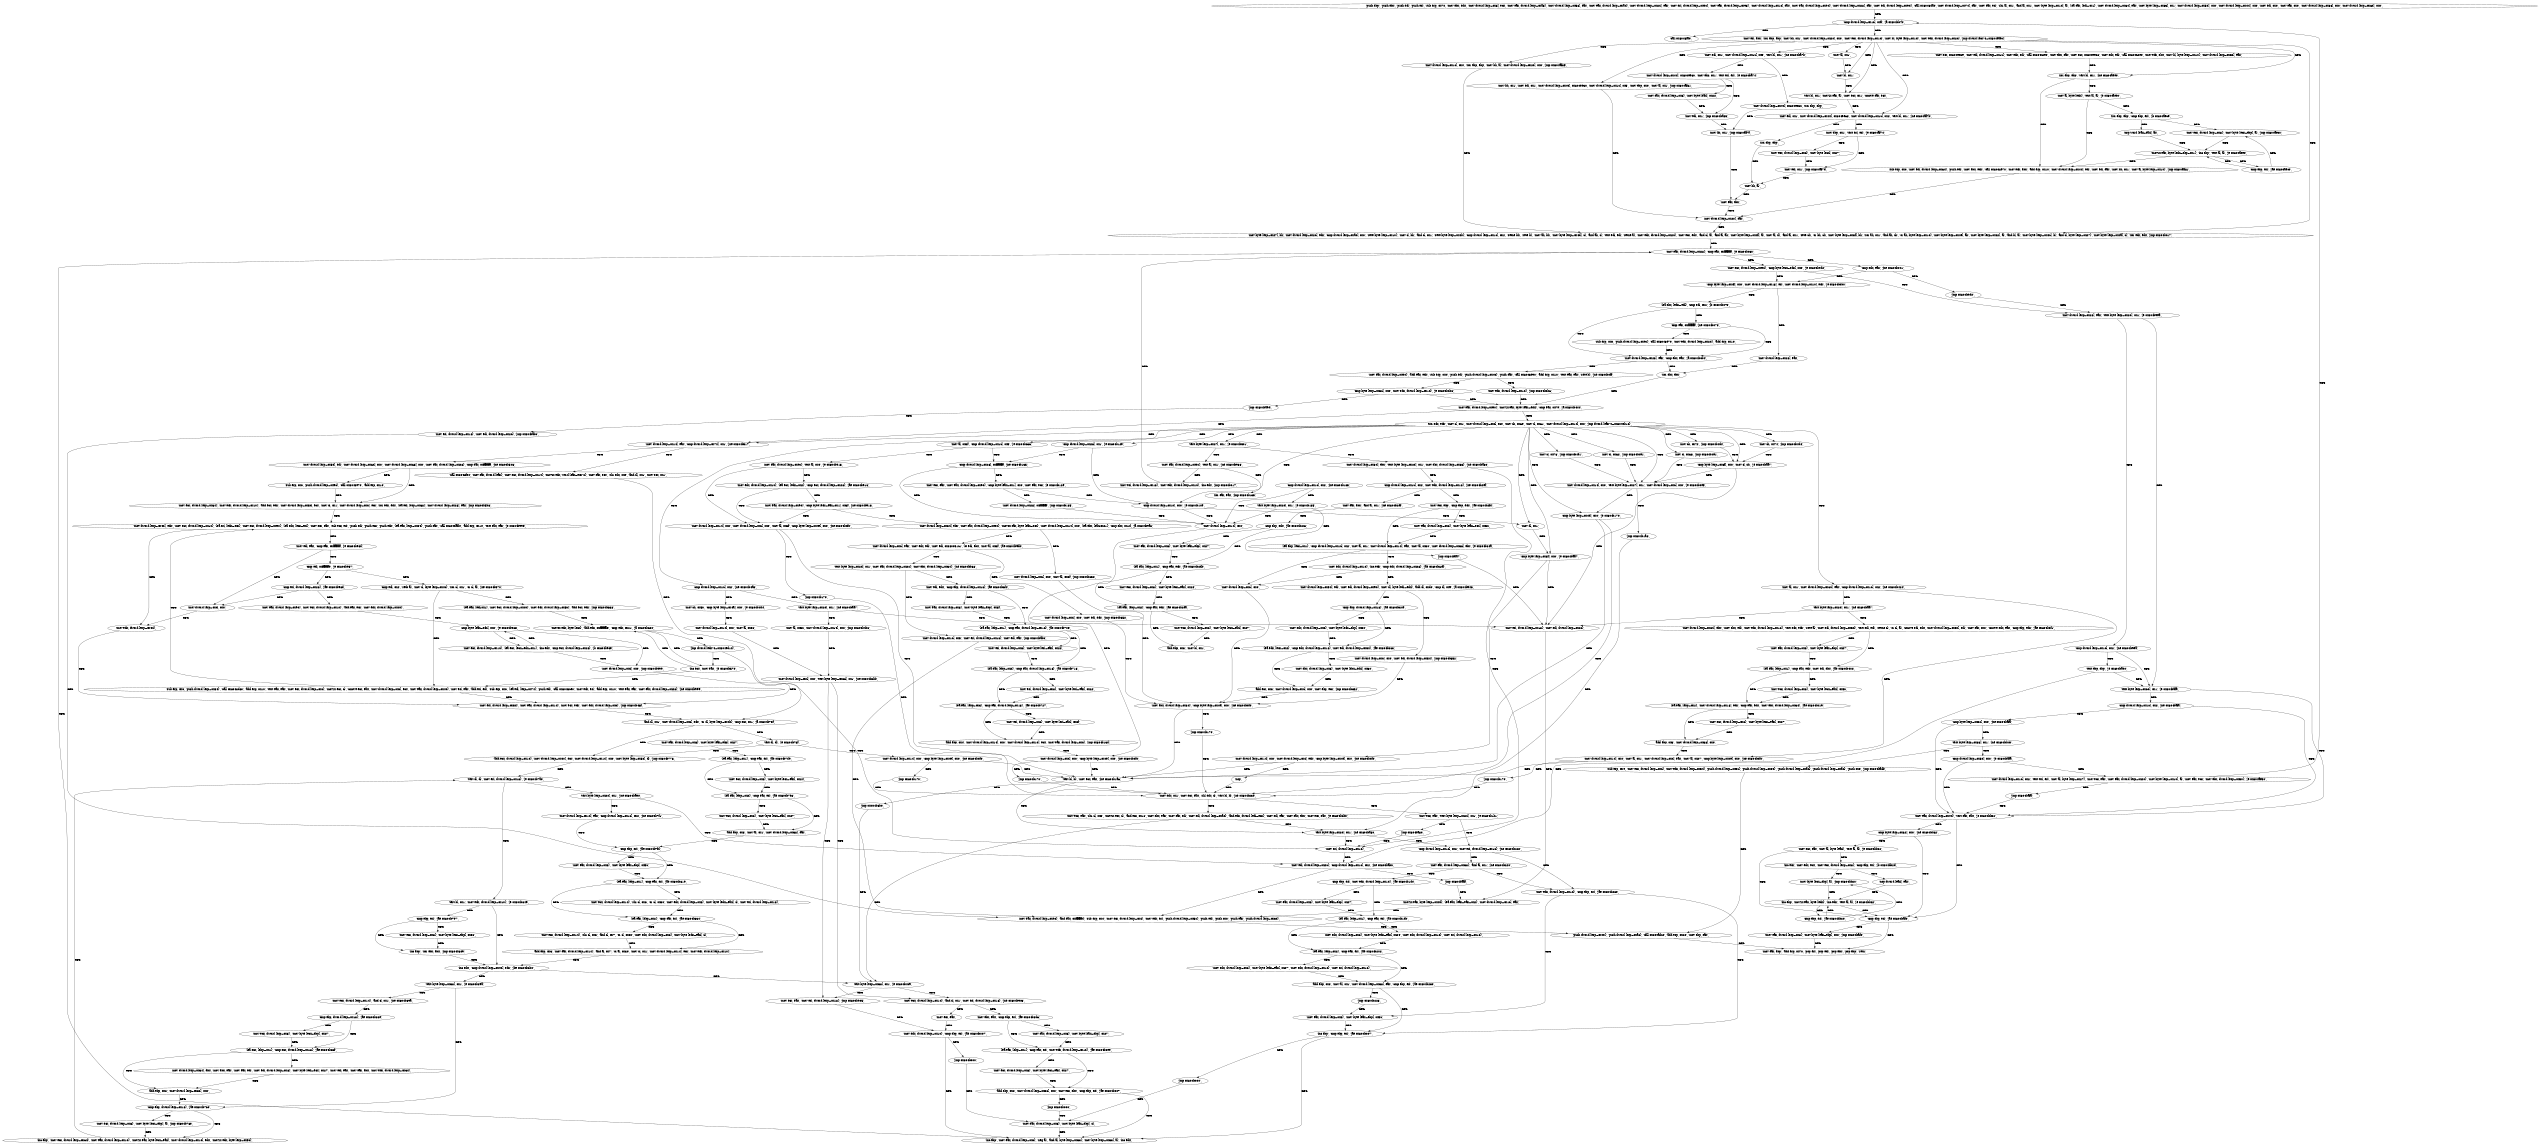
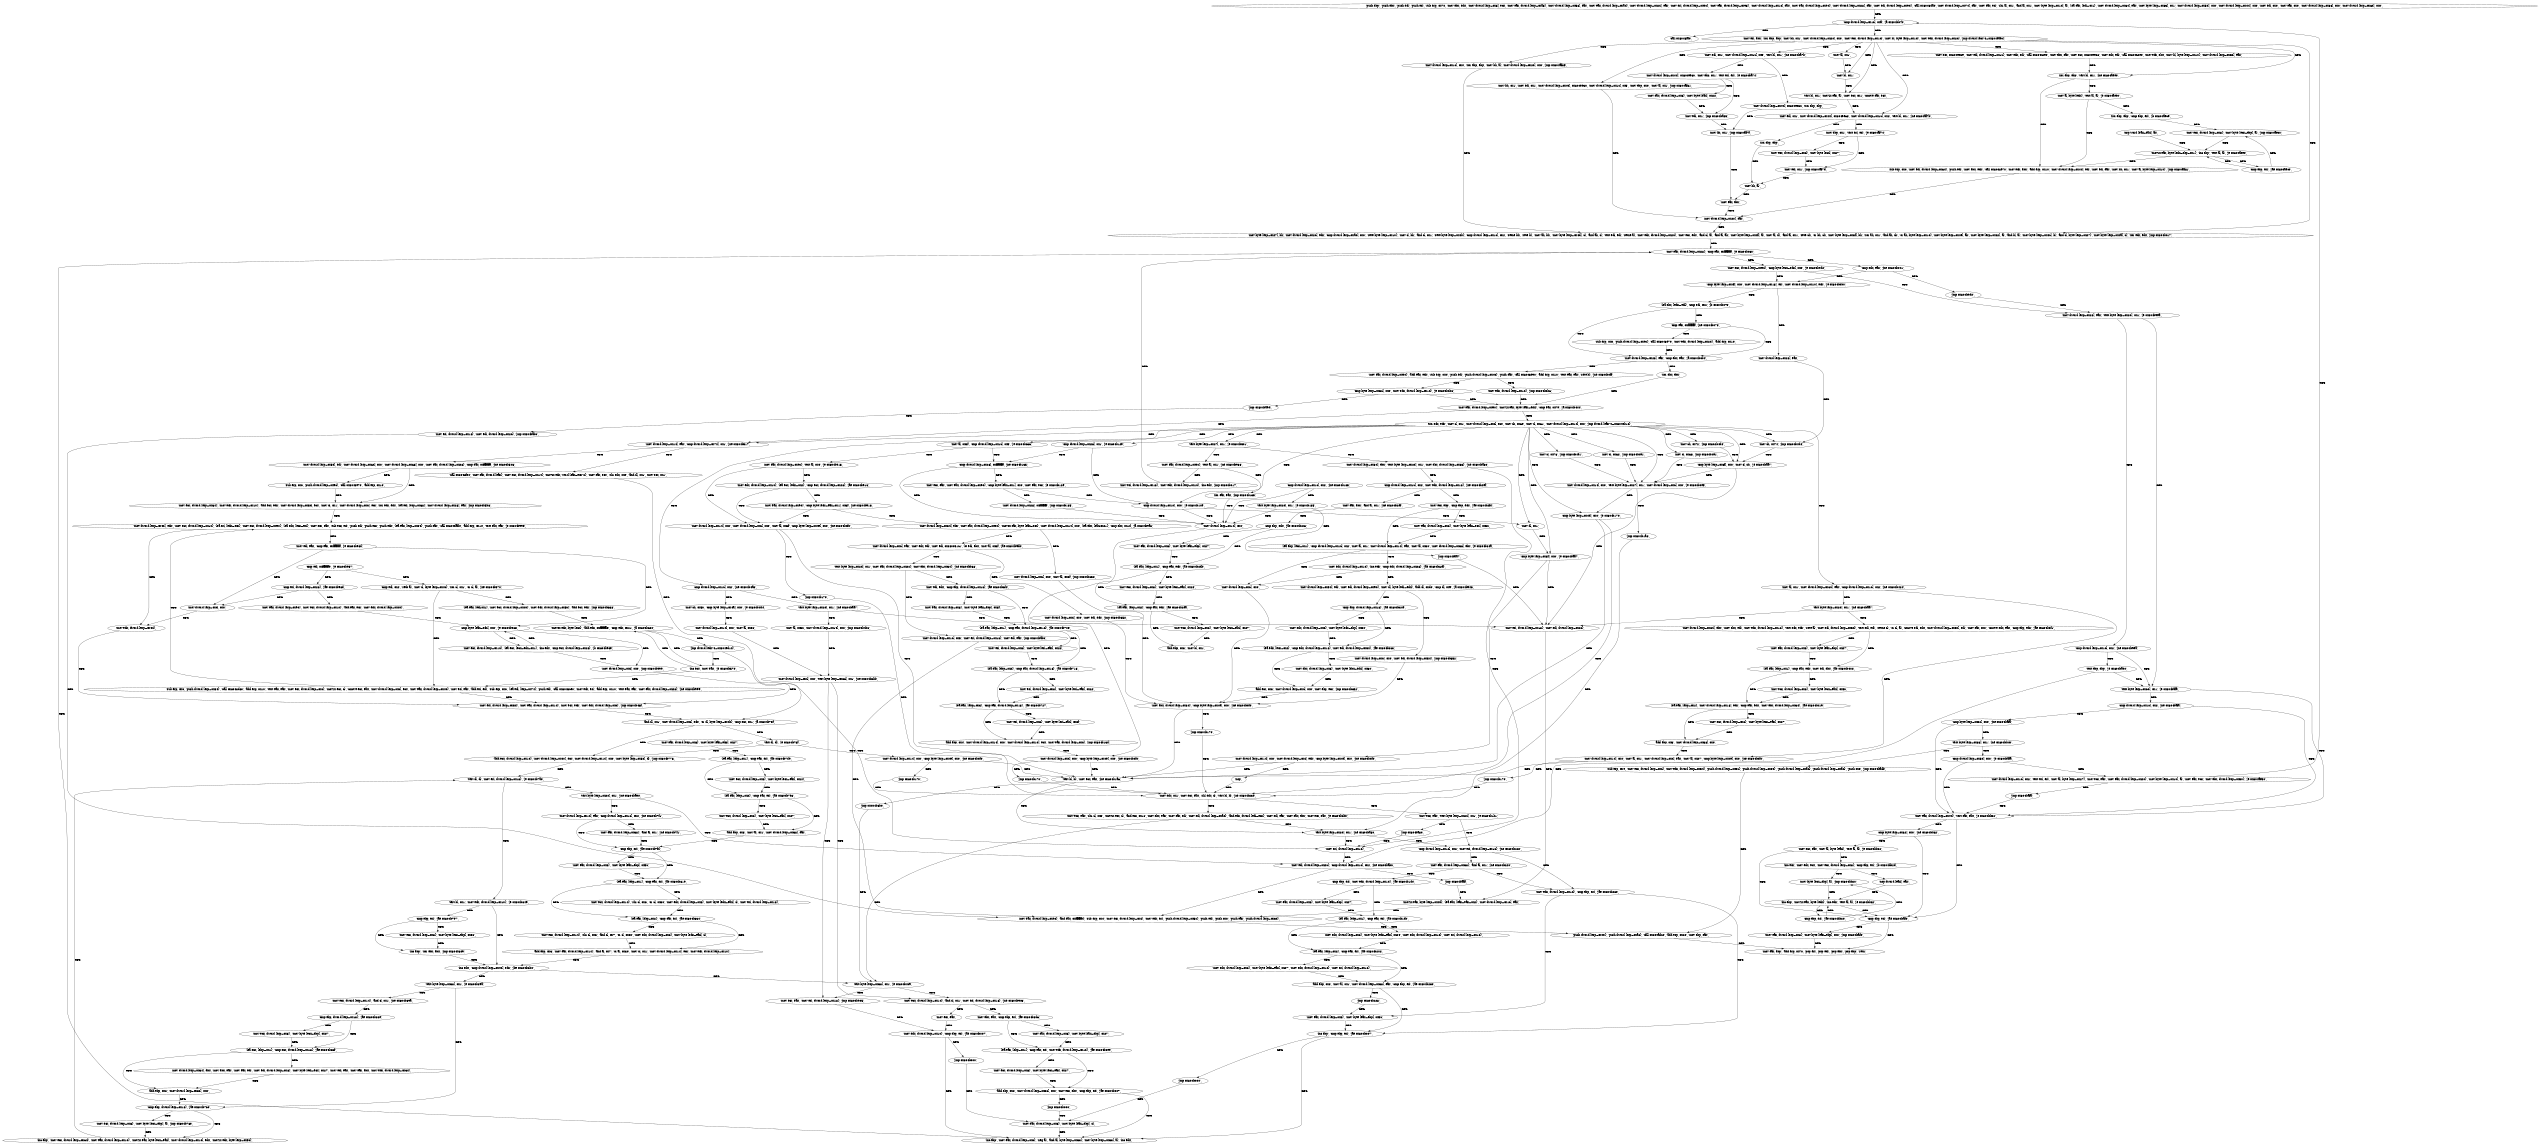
edge "'xor ebp, ebp', 'cmp ebp, esi', 'jb 0x804aece'," -> "'nop word [eax+eax], ax',": removed, label "CFG"
edge "'mov dword [esp+0x28], eax'," -> "'xor ebx, ebx',": now "'mov dword [esp+0x28], eax'," -> "'mov ch, 0x74', 'jmp 0x804b4d4',"
node "'mov ch, 0x72', 'jmp 0x804b4d4',": label "'mov ch, 0x72', 'jmp 0x804b4d4'," -> "'mov ch, 0x72', 'jmp 0x802b4d4',"
edge "'xor eax, eax', 'jmp 0x804b135'," -> "'mov dword [esp+0x14], 0x0',": added, label "CFG"
edge "'mov edi, eax', 'cmp eax, 0xffffffff', 'je 0x804b98d'," -> "'cmp edi, 0xfffffffe', 'je 0x804b957',": now "'mov edi, eax', 'cmp eax, 0xffffffff', 'je 0x804b98d'," -> "'cmp byte [eax+edx], 0x0', 'je 0x804b983',"
node "'mov eax, dword [esp+0x38]', 'and al, 0x1', 'jne 0x804b7f1',": added
node "'jmp 0x804b226',": label "'jmp 0x804b226'," -> "'jmp 0x804b228',"
